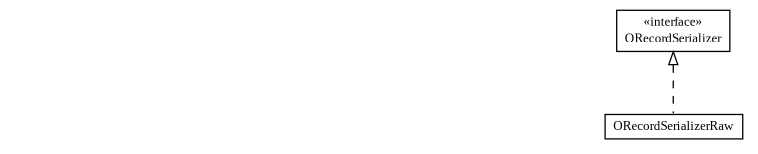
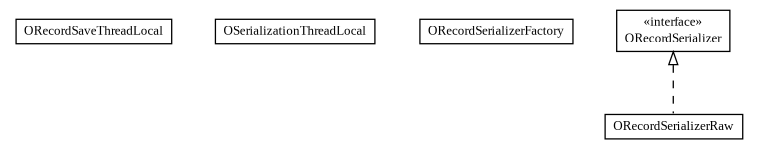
node "ORecordSaveThreadLocal": added
node "OSerializationThreadLocal": added
node "ORecordSerializerFactory": added
